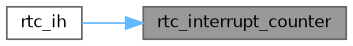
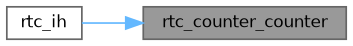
node "rtc_interrupt_counter": label "rtc_interrupt_counter" -> "rtc_counter_counter"
